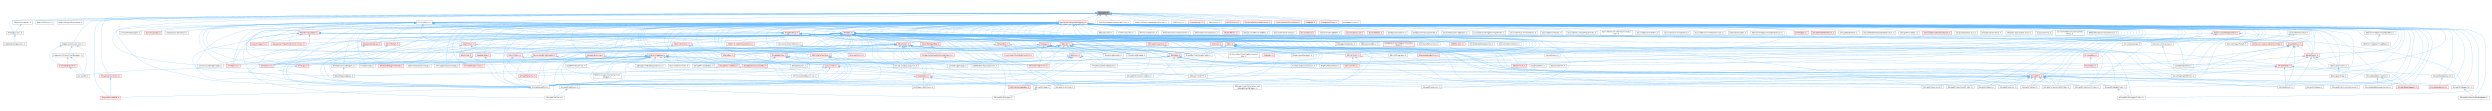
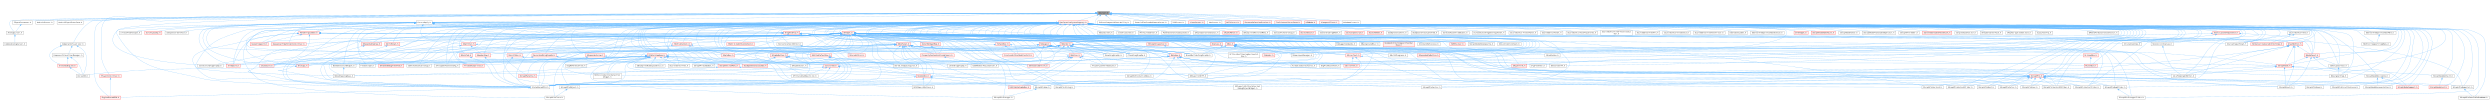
node "SListViewSelectorDropdown Menu.h": removed
node "SCommentBubble.h": removed
